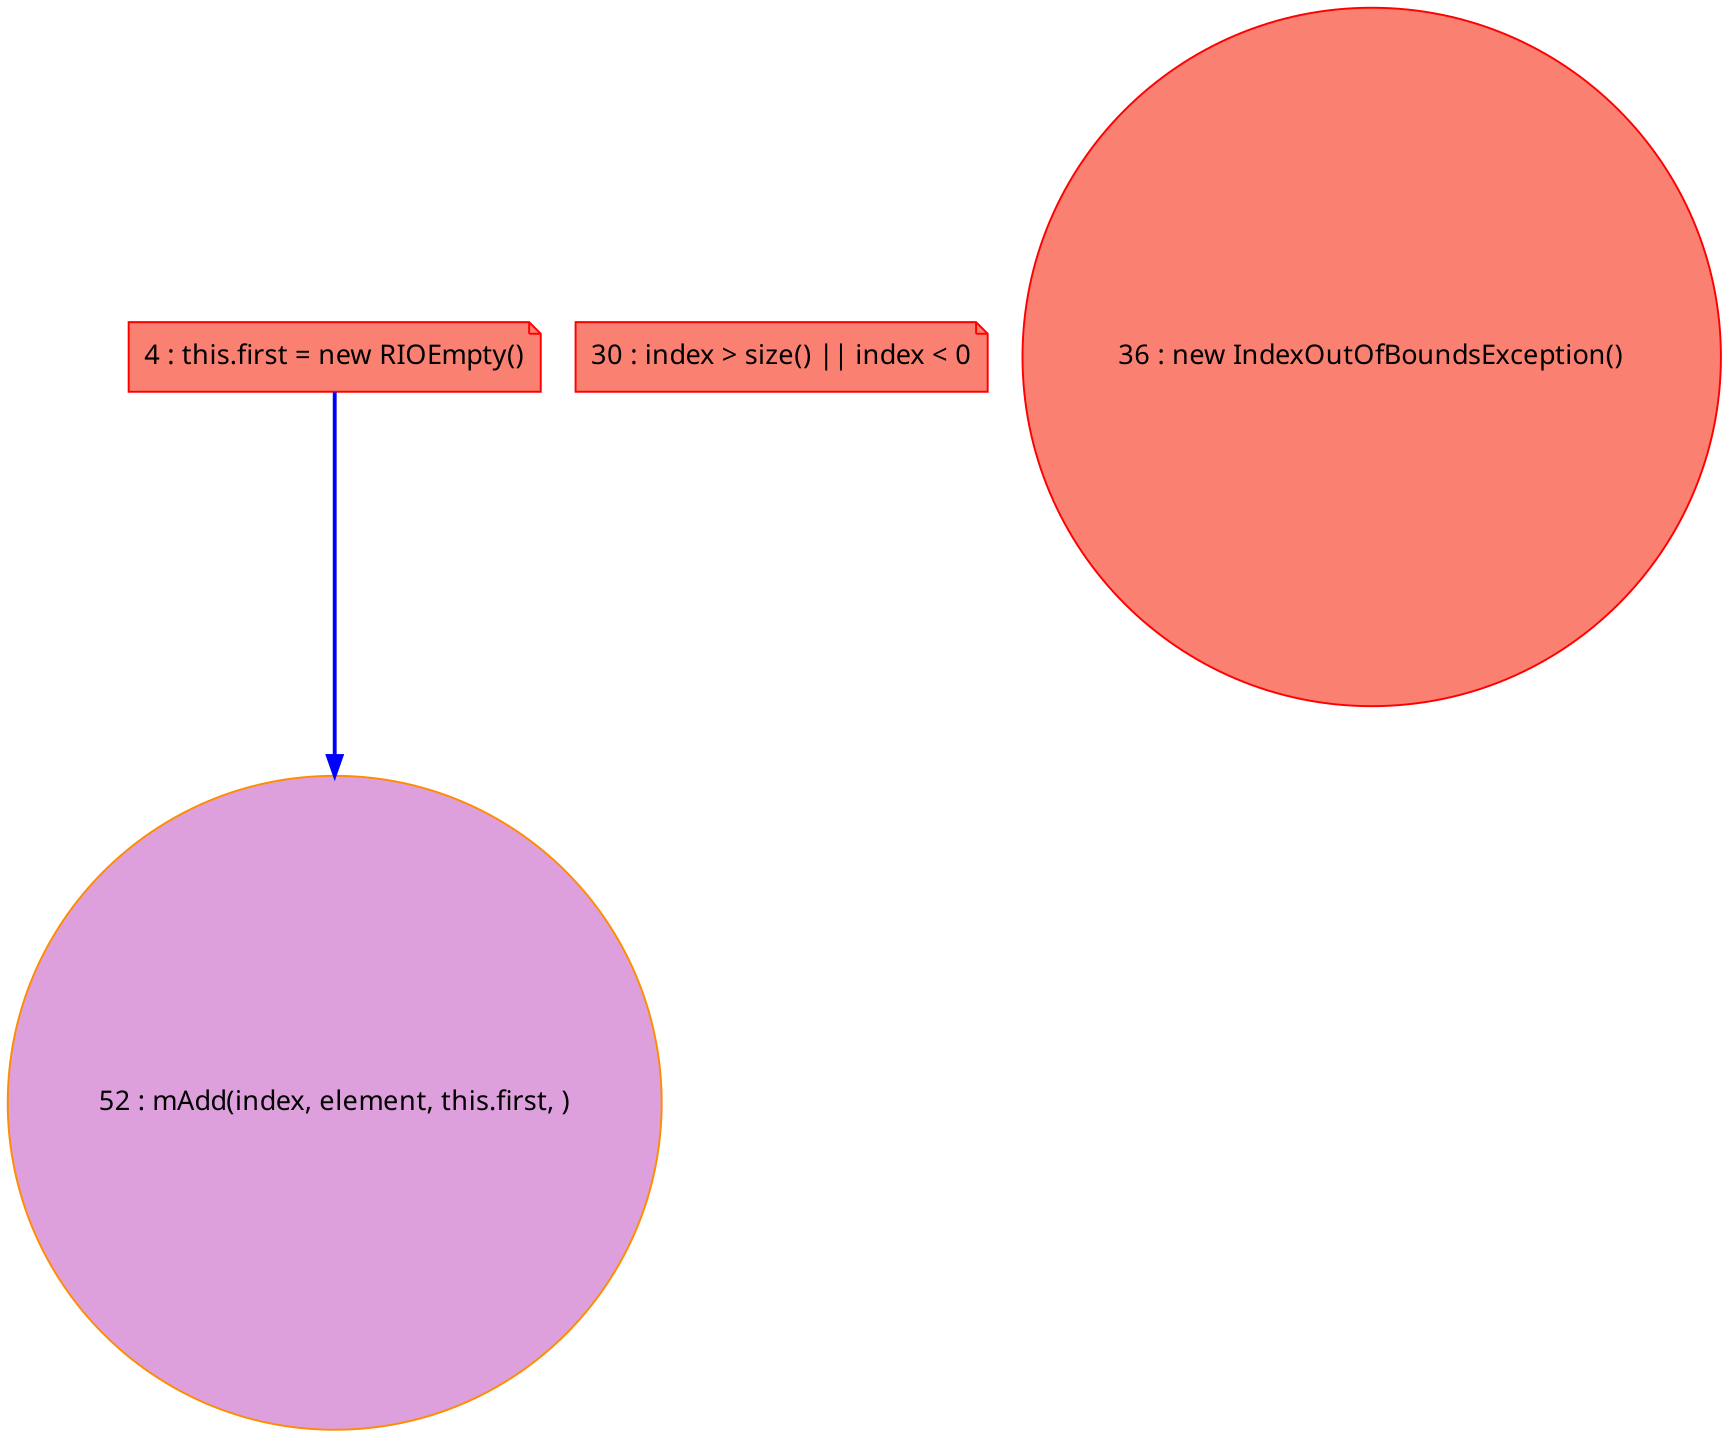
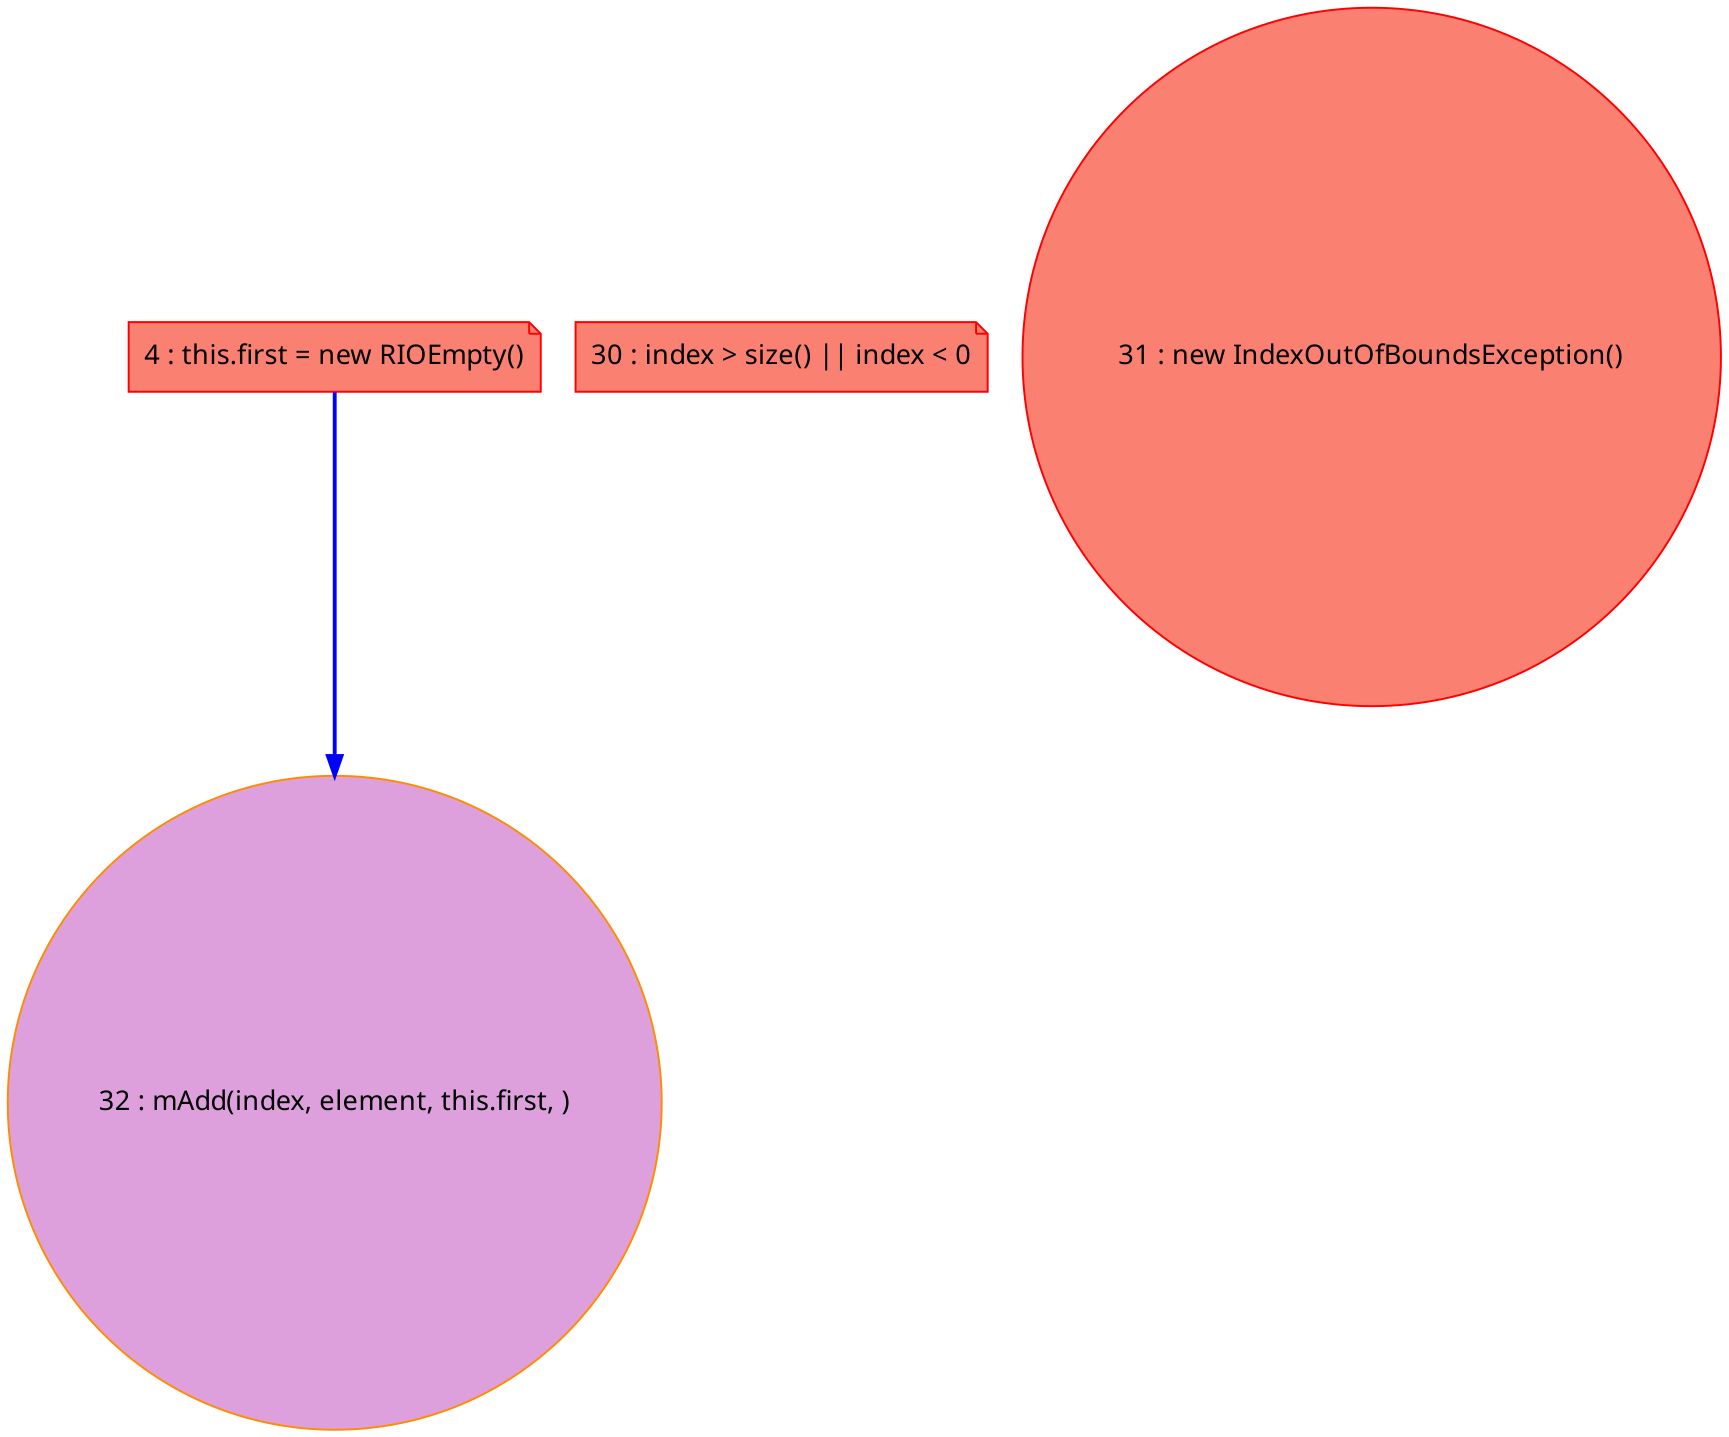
node "36 : new IndexOutOfBoundsException()": label "36 : new IndexOutOfBoundsException()" -> "31 : new IndexOutOfBoundsException()"
node "52 : mAdd(index, element, this.first, )": label "52 : mAdd(index, element, this.first, )" -> "32 : mAdd(index, element, this.first, )"
